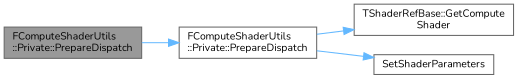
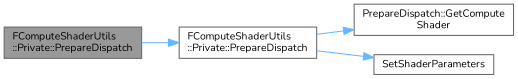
node "TShaderRefBase::GetCompute Shader": label "TShaderRefBase::GetCompute Shader" -> "PrepareDispatch::GetCompute Shader"
